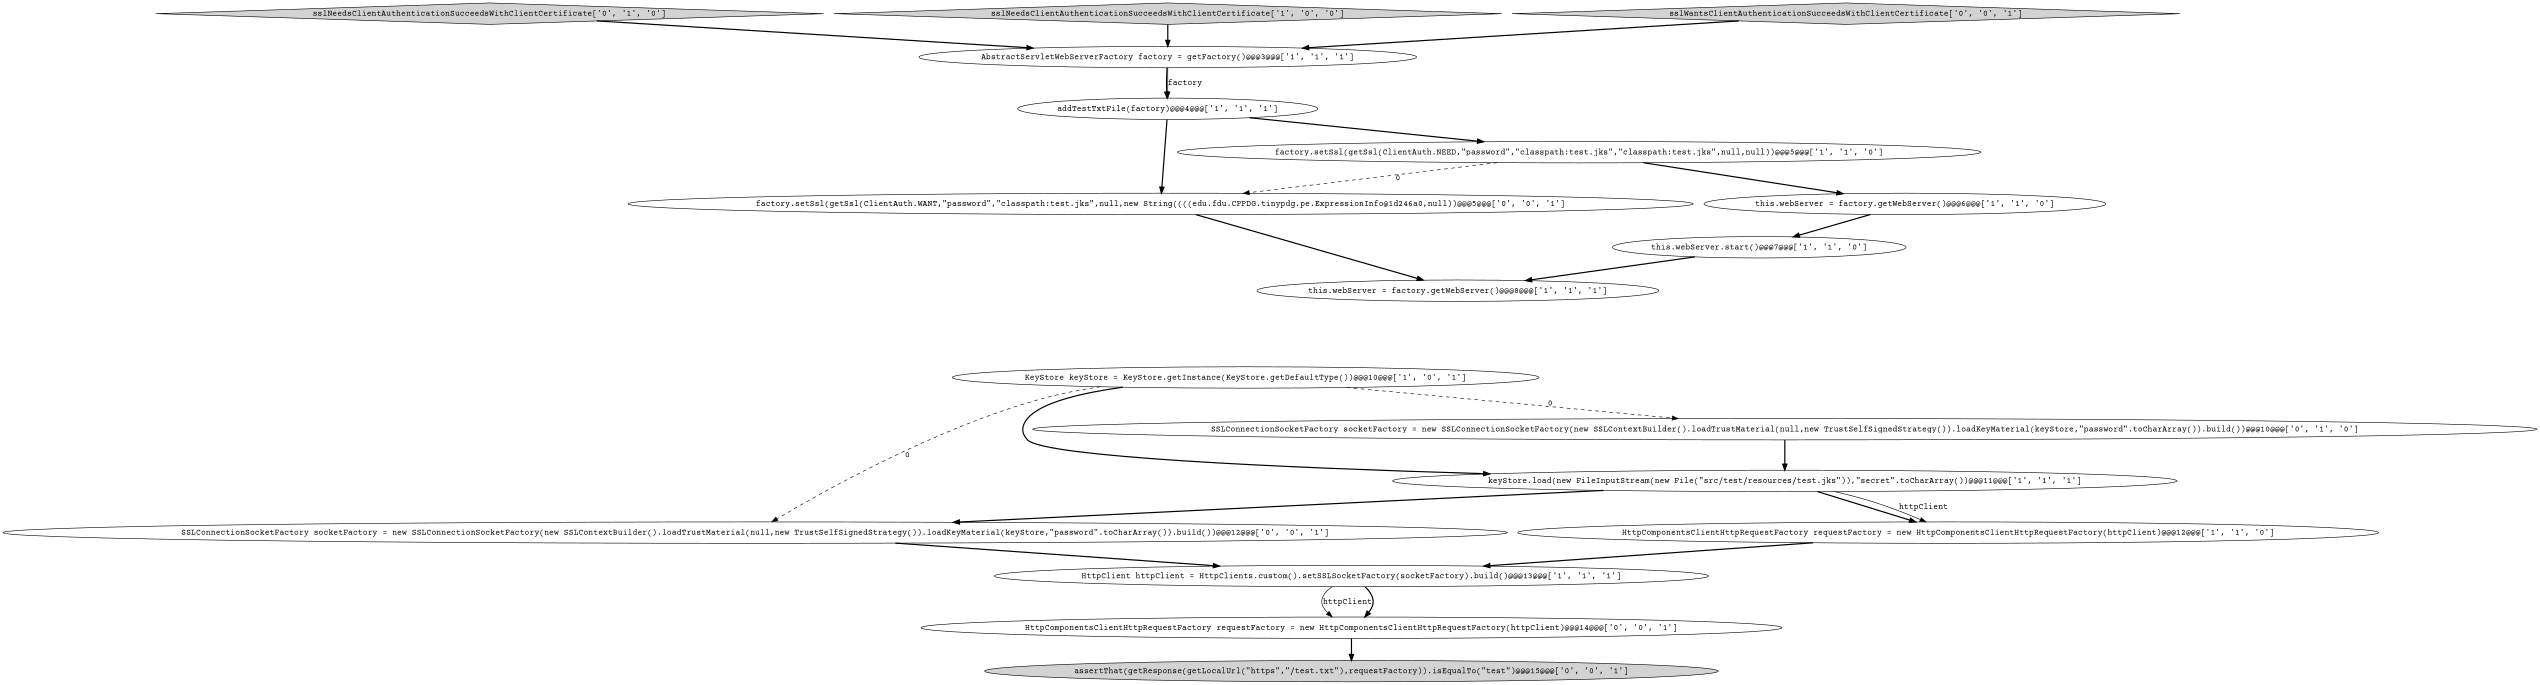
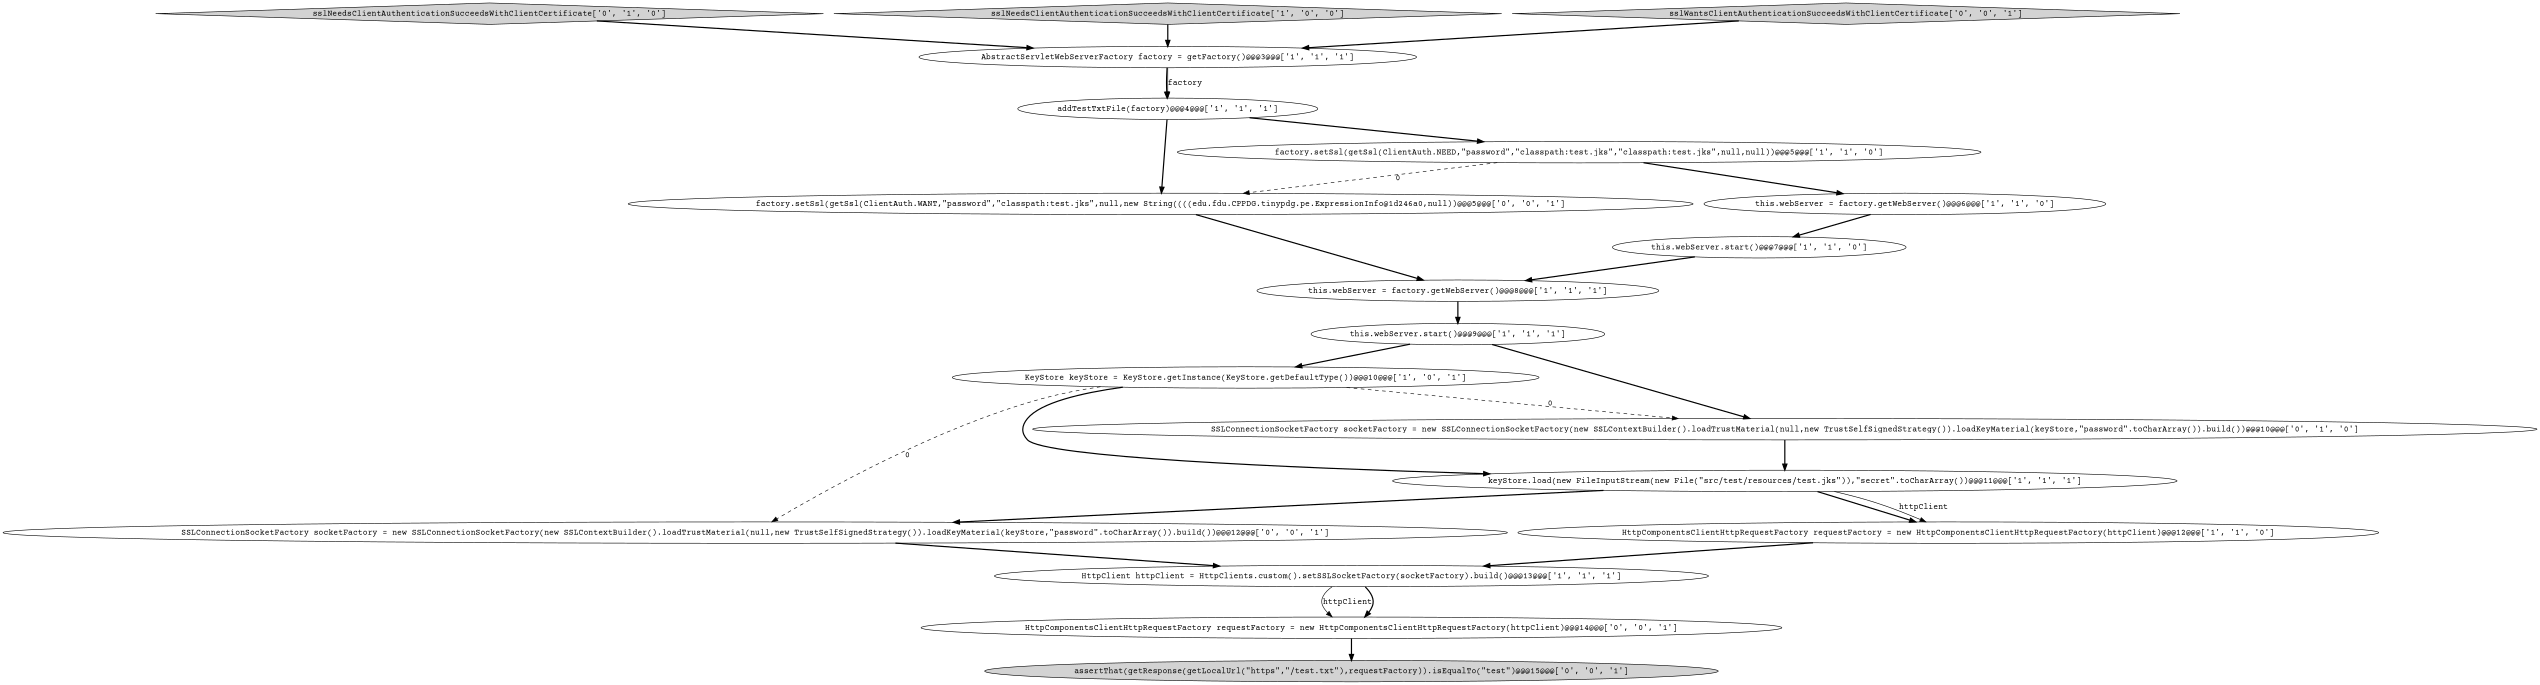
node "this.webServer.start()@@@9@@@['1', '1', '1']": added
